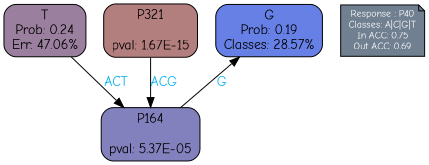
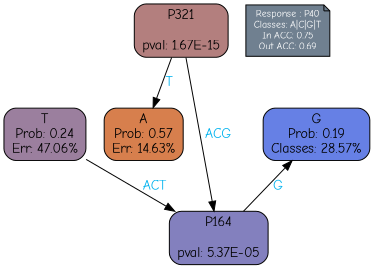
node "A Prob: 0.57 Err: 14.63%": added
